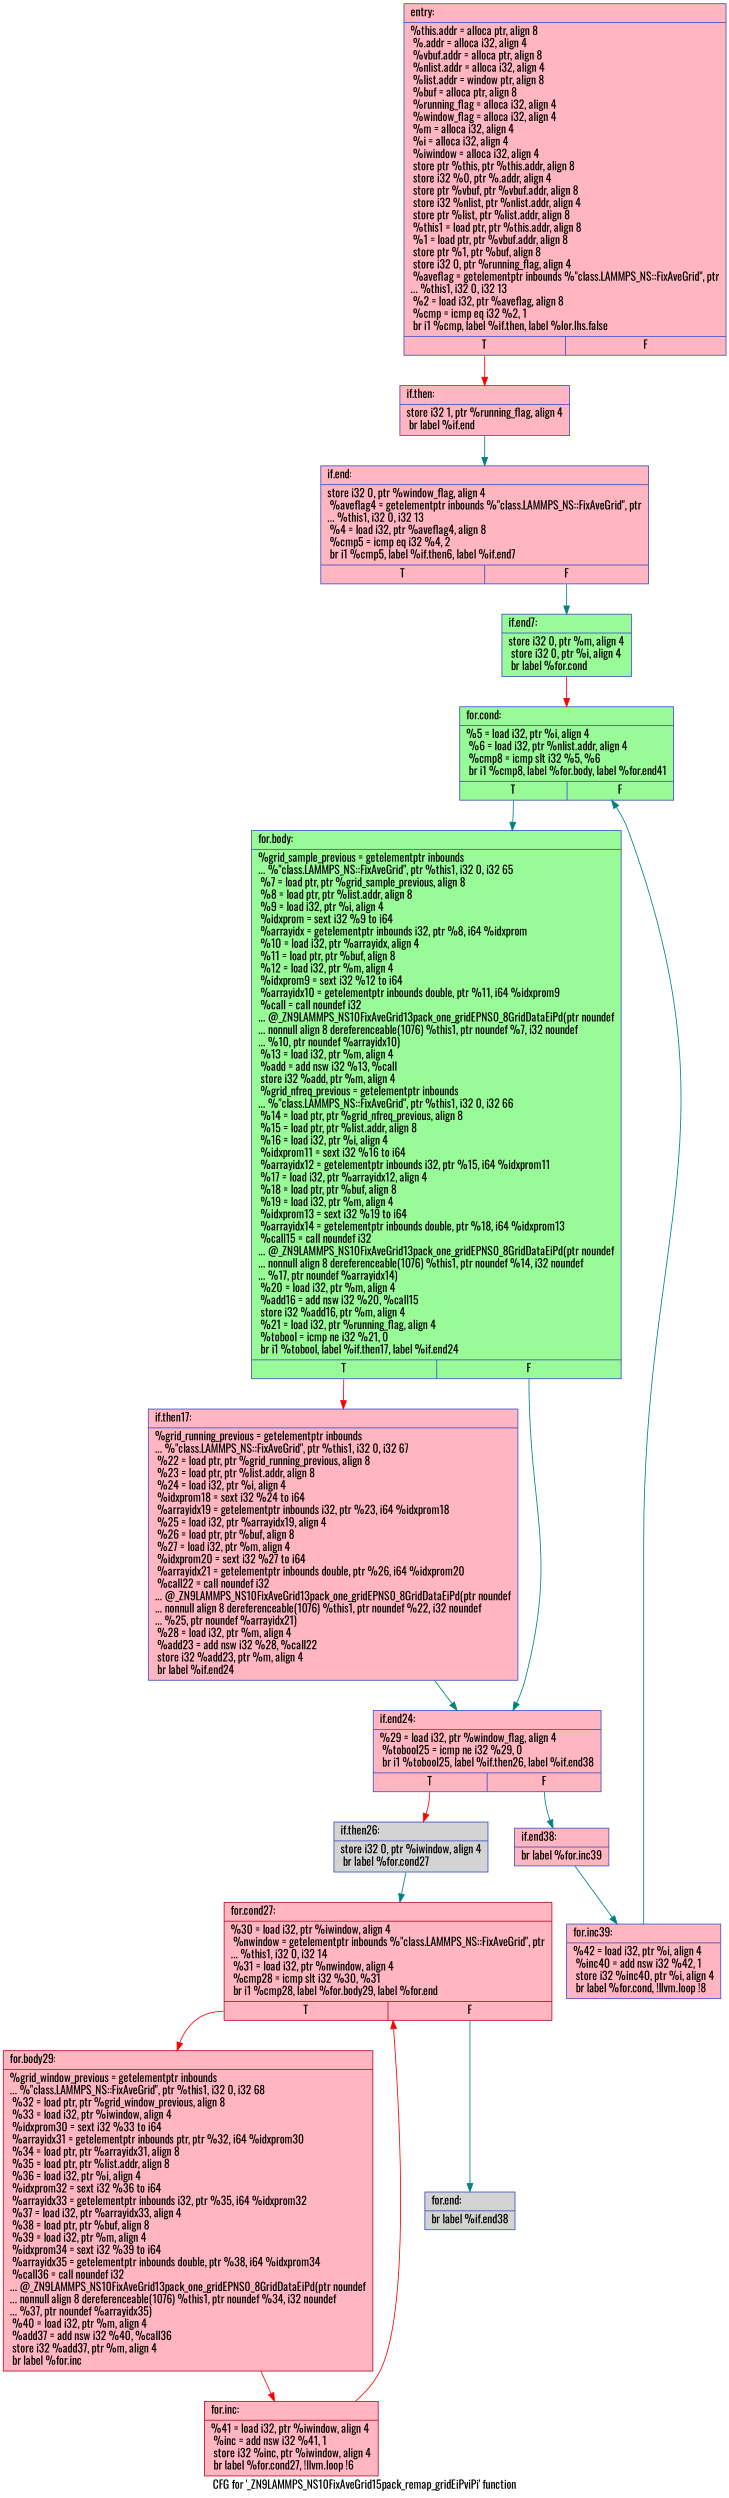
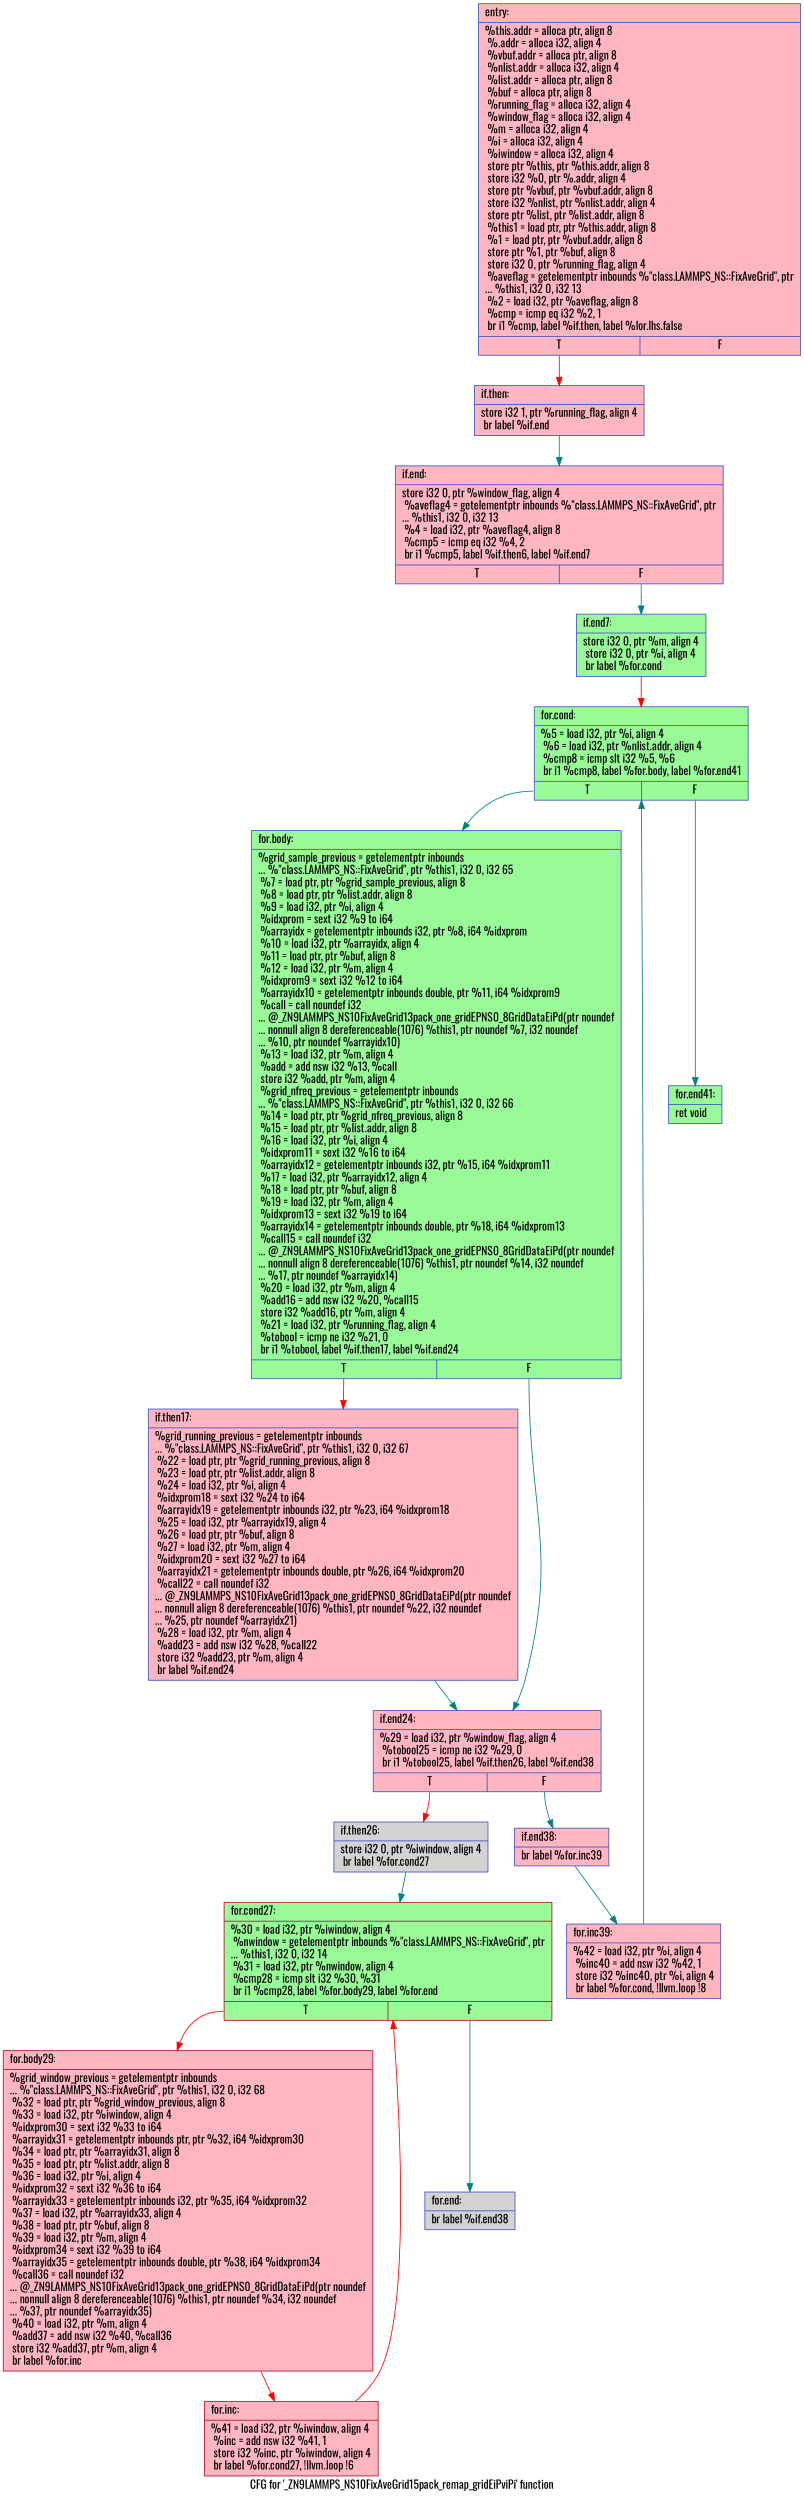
node "entry:": text "%list.addr = window ptr, align 8" -> "%list.addr = alloca ptr, align 8"
node "for.end41:": added
node "for.cond27:": fillcolor lightpink -> palegreen
